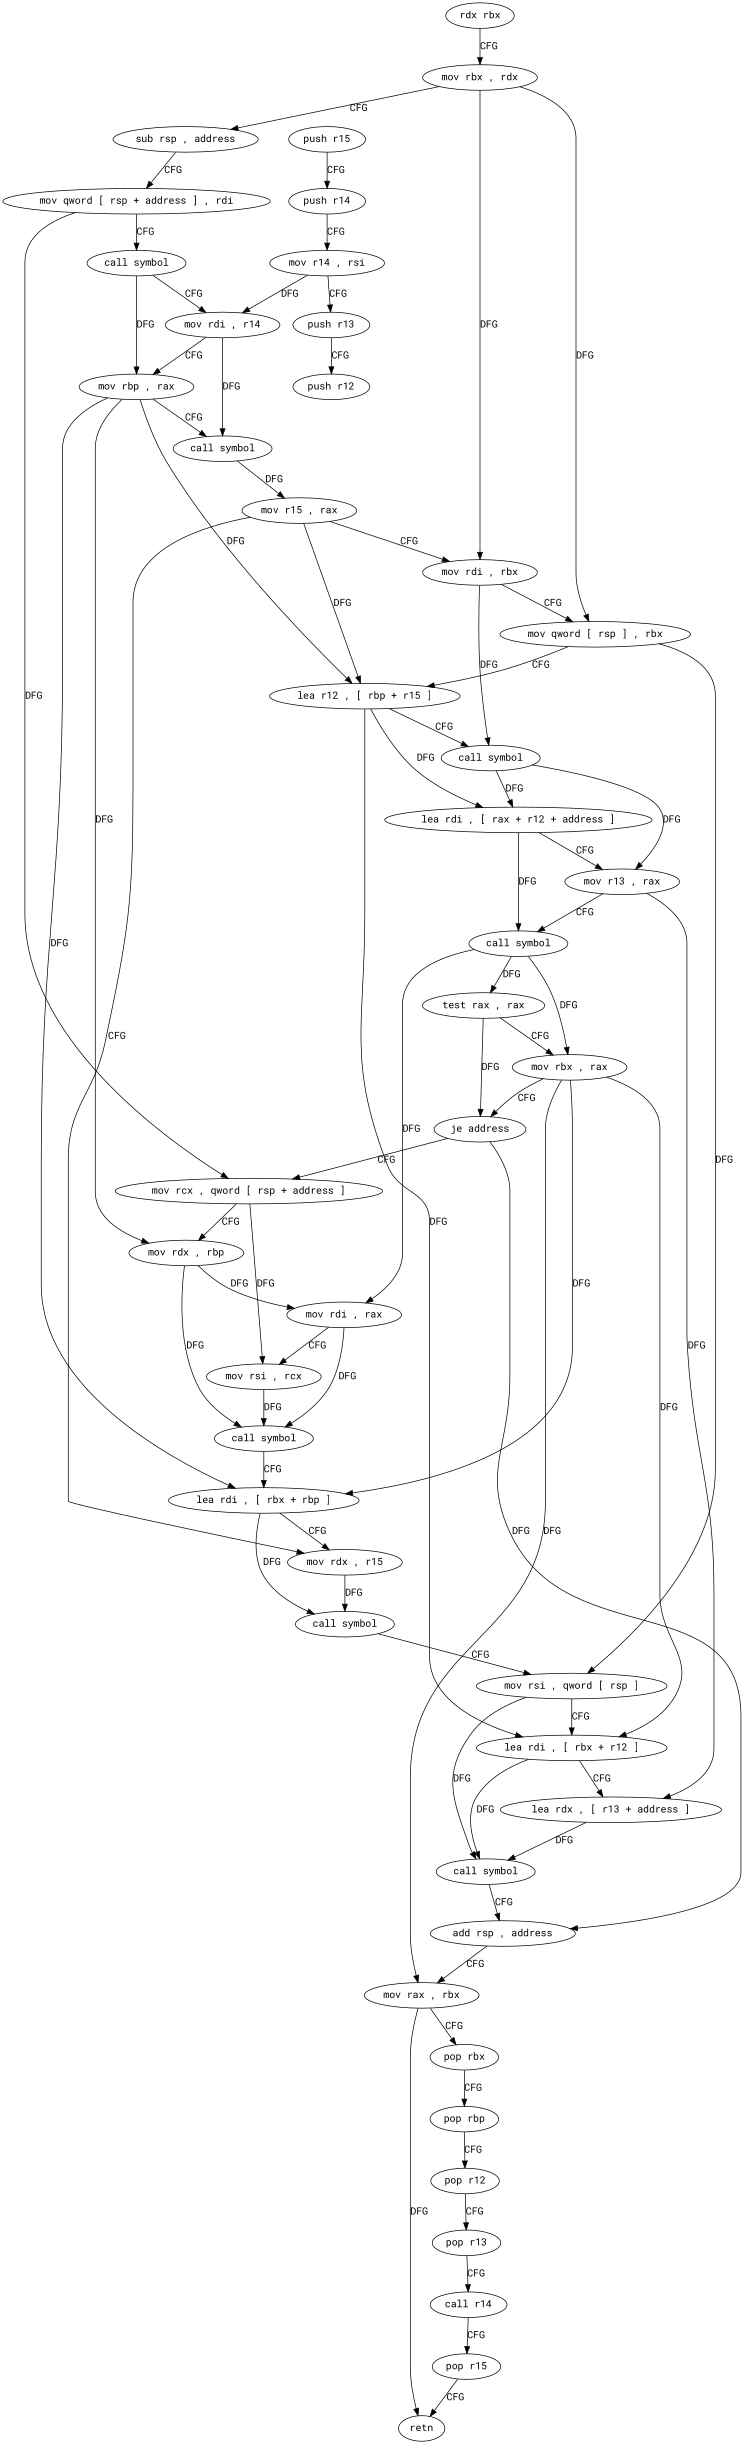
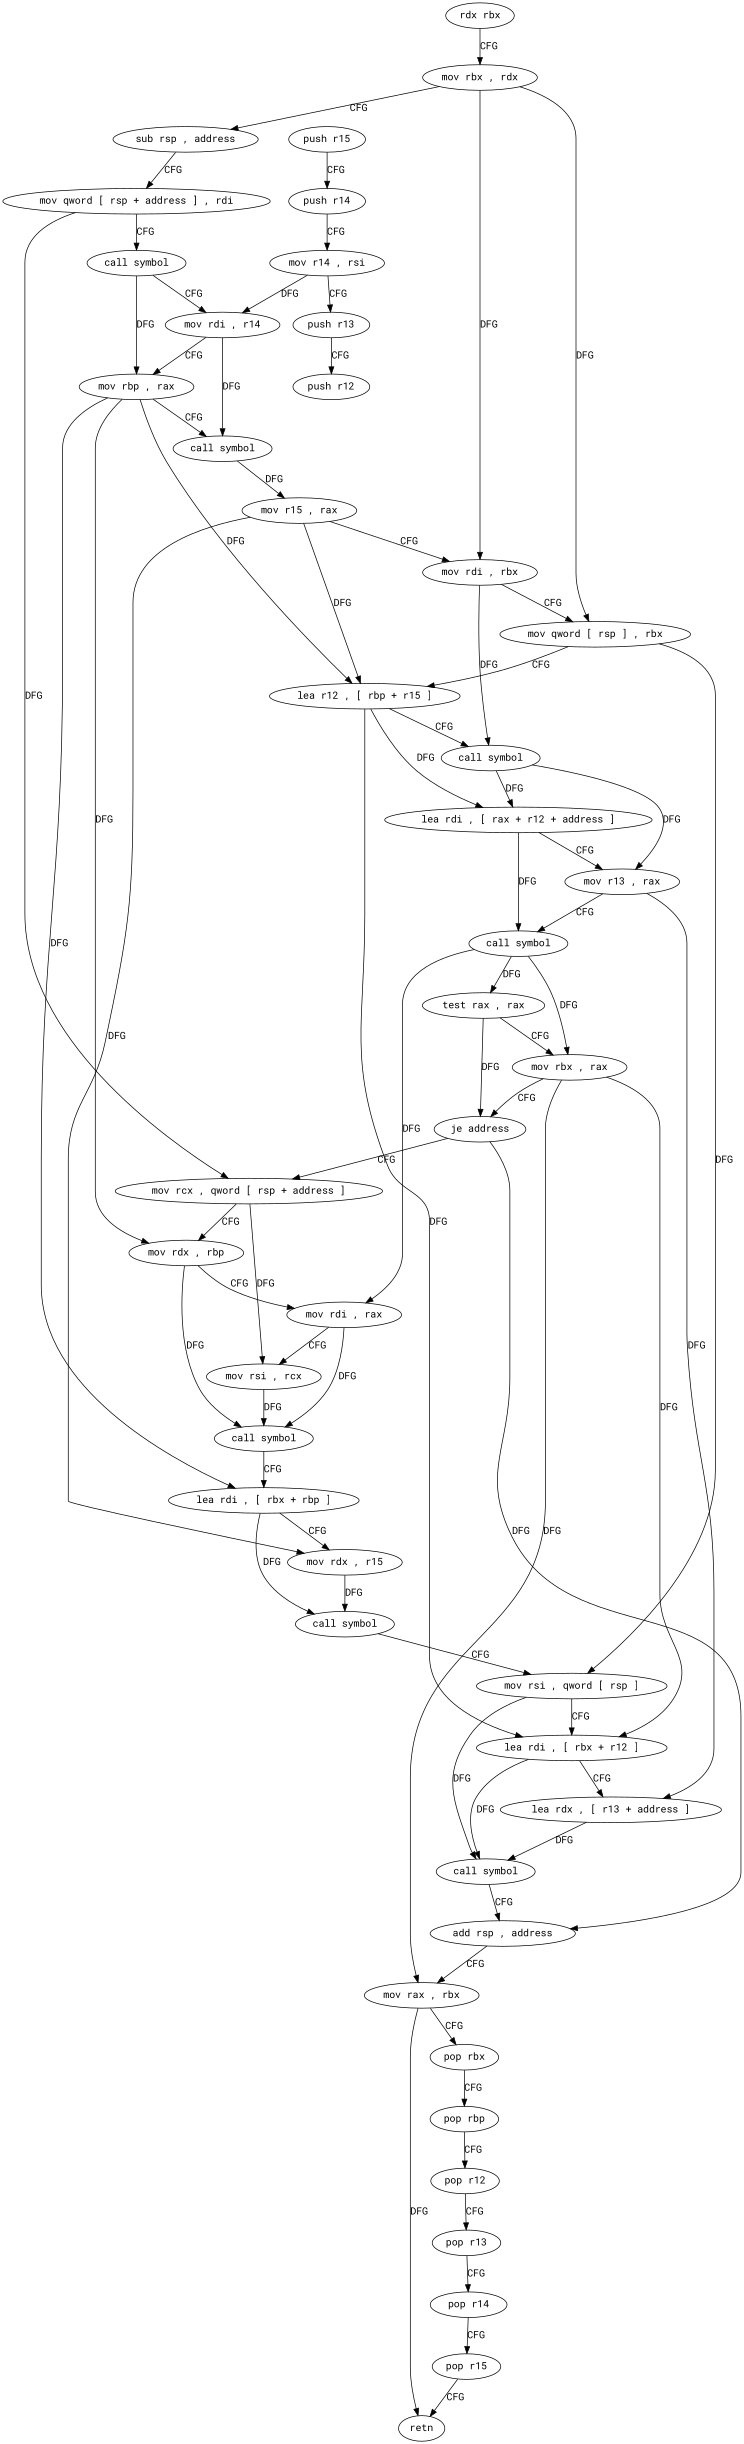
edge "mov r15 , rax" -> "mov rdx , r15": label "CFG" -> "DFG"
edge "mov rdx , rbp" -> "mov rdi , rax": label "DFG" -> "CFG"
edge "mov rbx , rax" -> "lea rdi , [ rbx + rbp ]": removed, label "DFG"
node "call r14": label "call r14" -> "pop r14"
